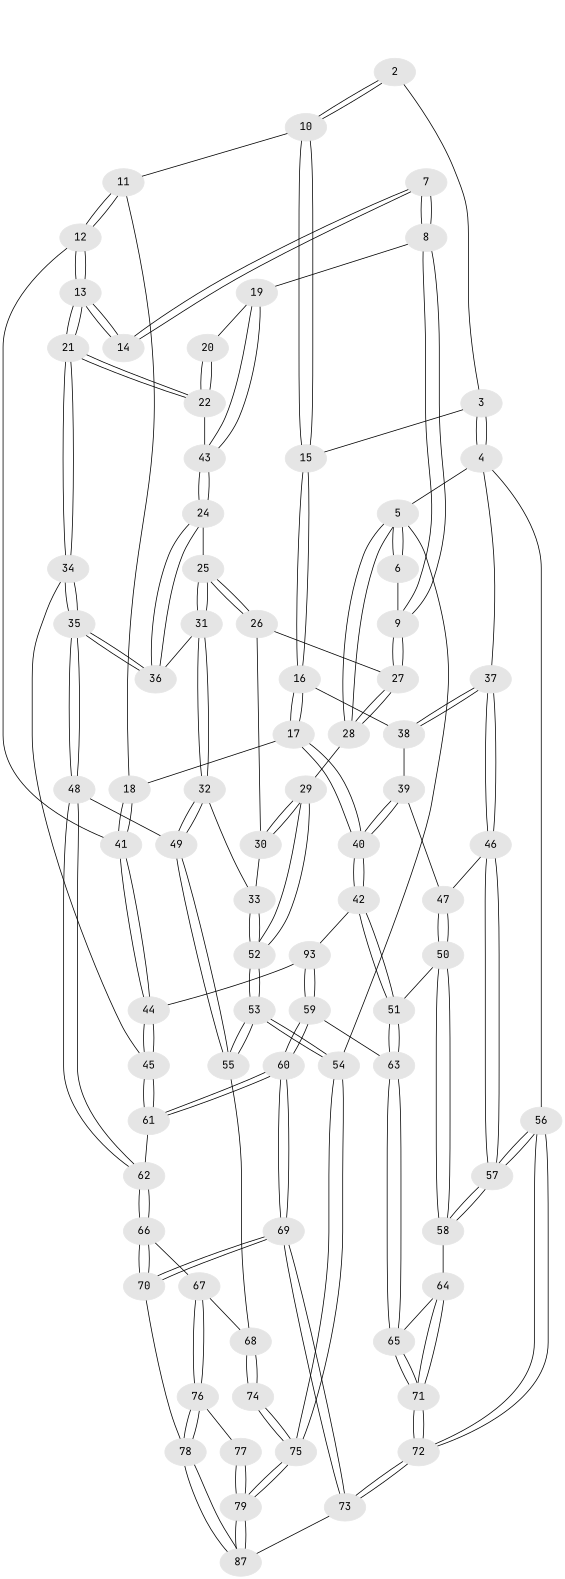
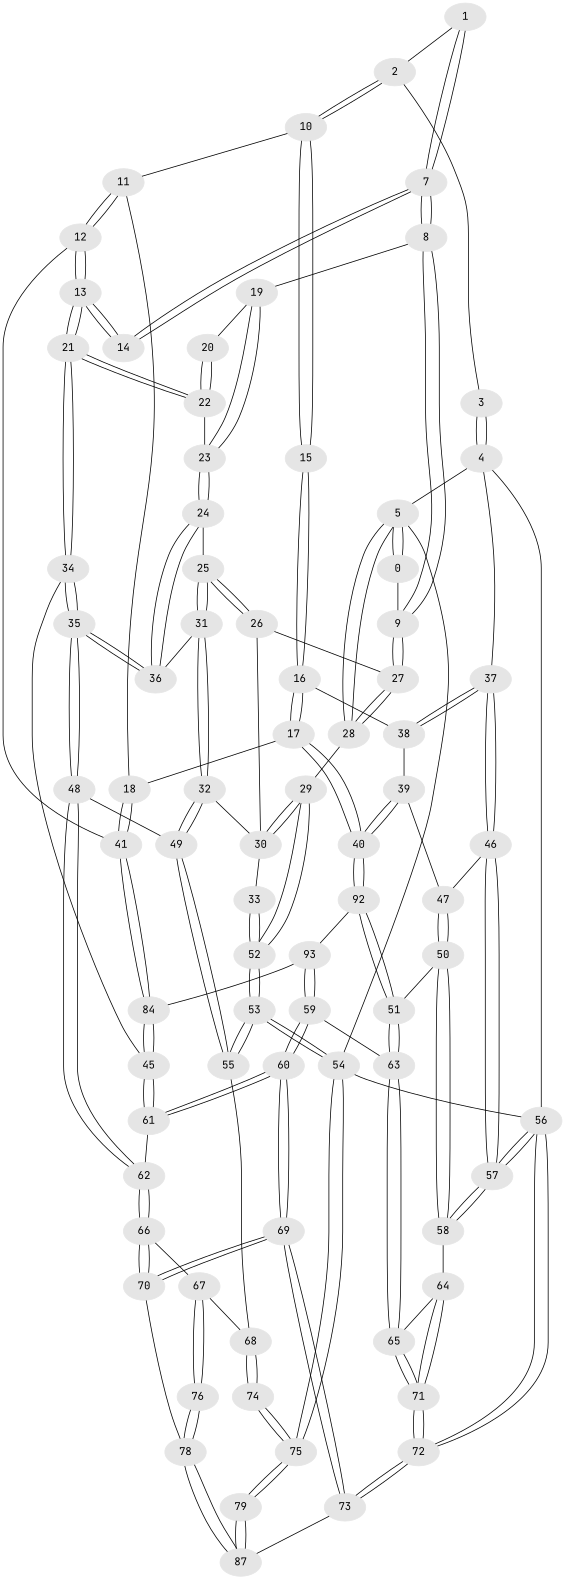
node "1": added
edge "3" -- "15": removed
node "43": label "43" -> "23"
node "6": label "6" -> "0"
edge "32" -- "33": now "32" -- "30"
node "42": label "42" -> "92"
node "44": label "44" -> "84"
edge "54" -- "56": added
node "77": removed
